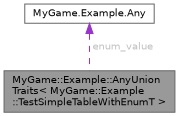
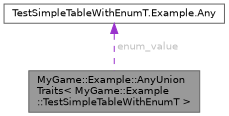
node "MyGame.Example.Any": label "MyGame.Example.Any" -> "TestSimpleTableWithEnumT.Example.Any"
